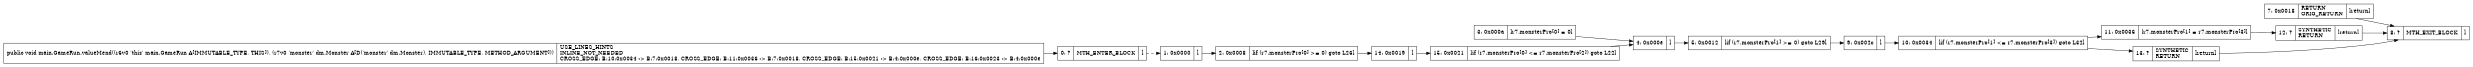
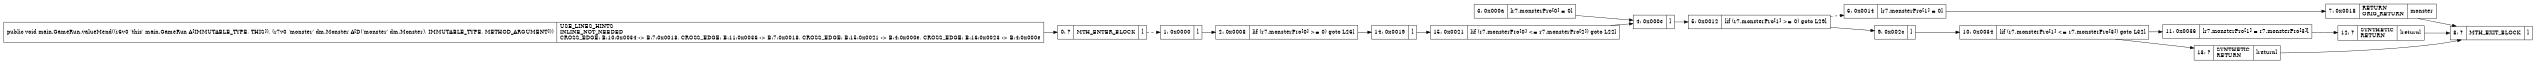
node "6: 0x0014": added
node "7: 0x0018": text "lreturnl" -> "monster"
